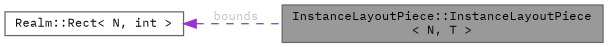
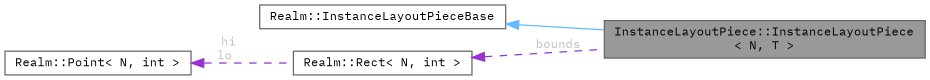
node "Realm::InstanceLayoutPieceBase": added
node "Realm::Point< N, int >": added
